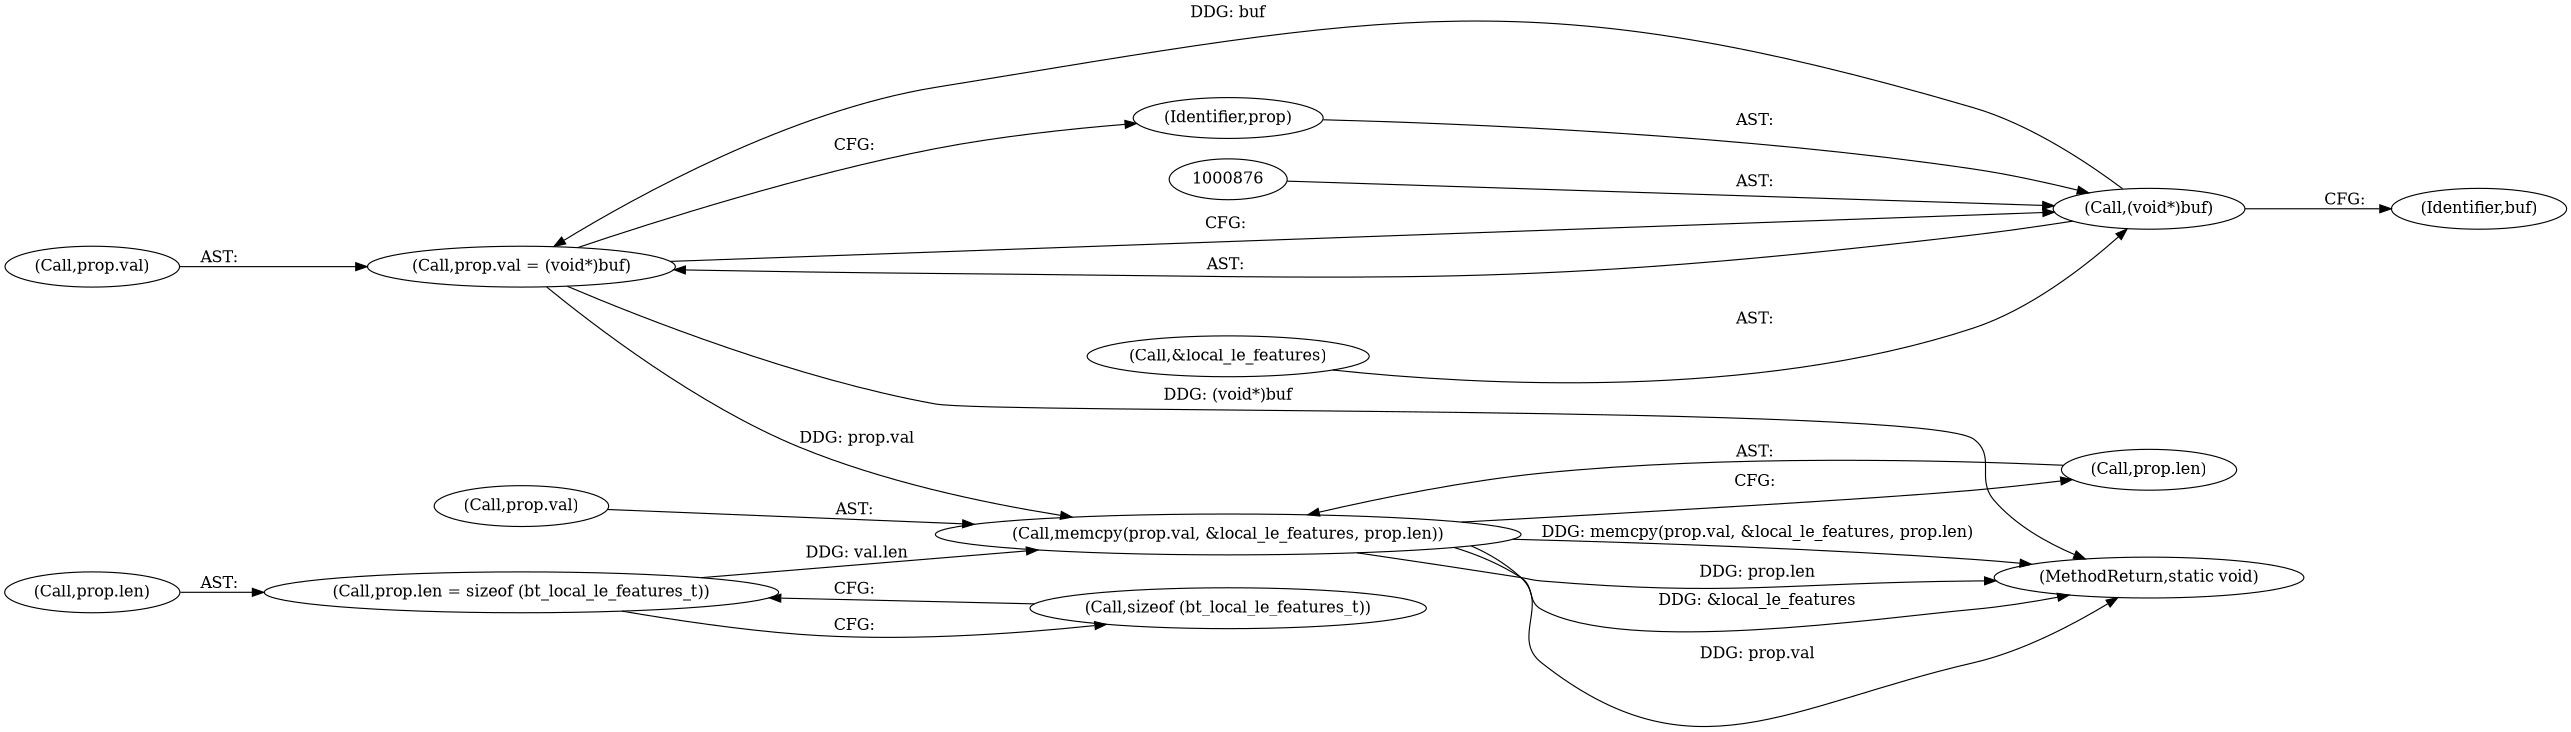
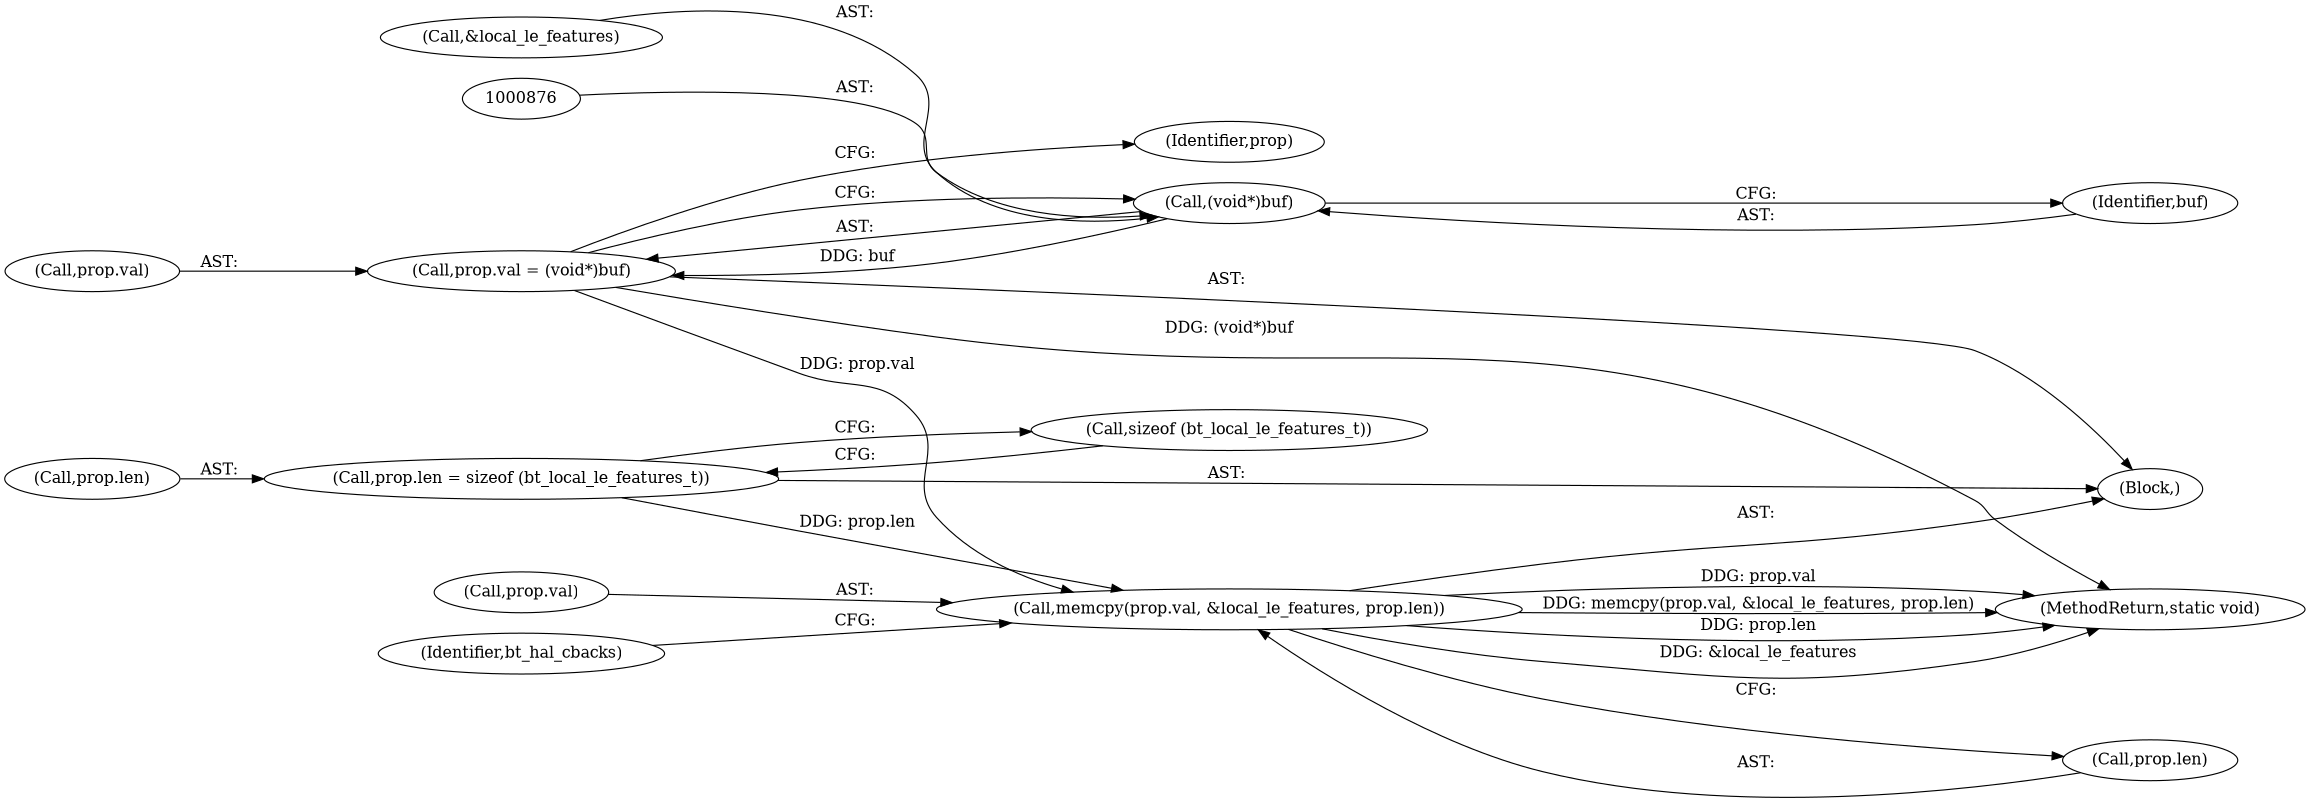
edge "(Identifier,prop)" -> "(Call,(void*)buf)": now "(Identifier,buf)" -> "(Call,(void*)buf)"
node "(Block,)": added
edge "(Call,prop.len = sizeof (bt_local_le_features_t))" -> "(Call,memcpy(prop.val, &local_le_features, prop.len))": label "DDG: val.len" -> "DDG: prop.len"
node "(Identifier,bt_hal_cbacks)": added
